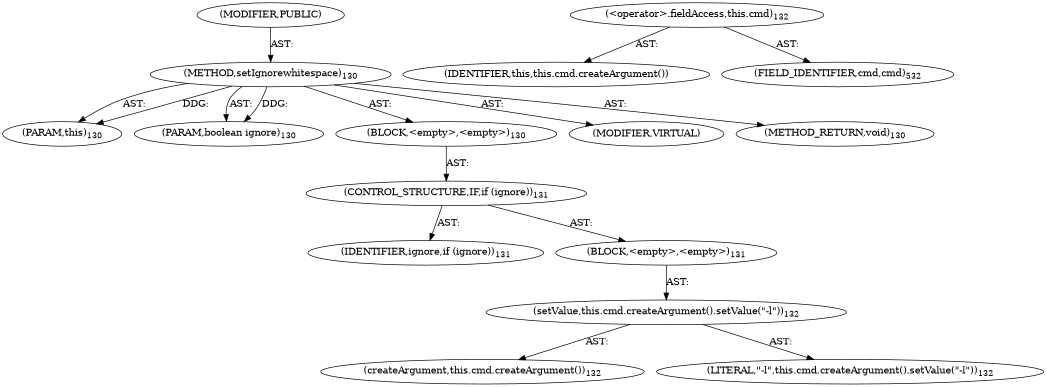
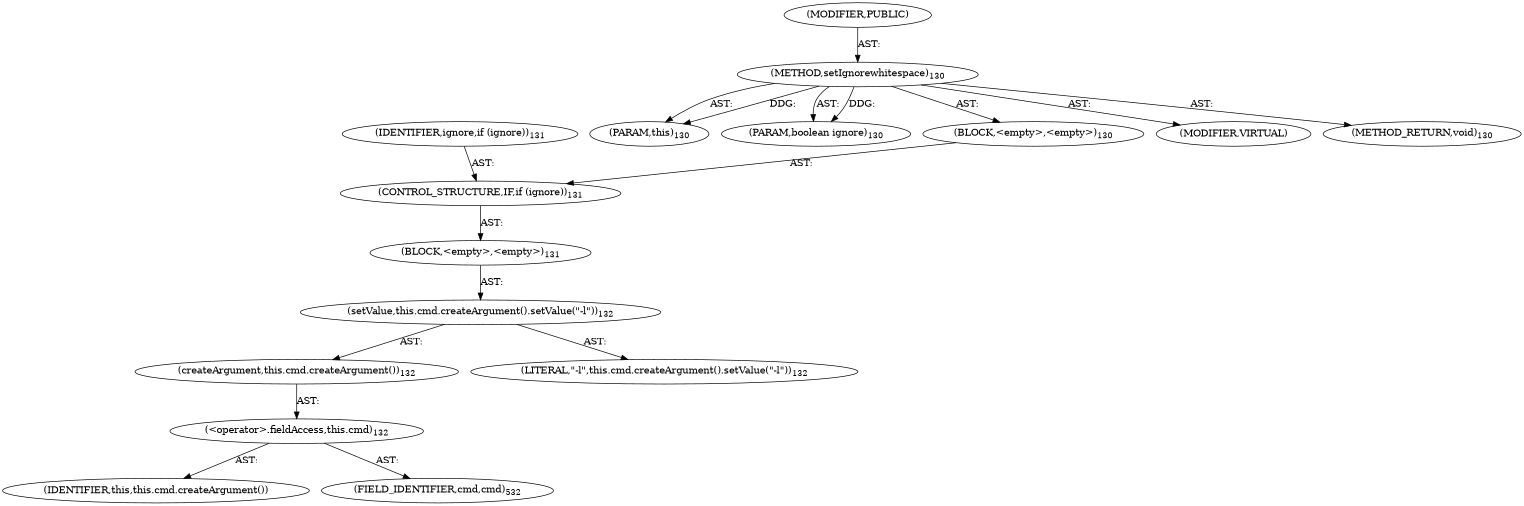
edge "(CONTROL_STRUCTURE,IF,if (ignore))" -> "(IDENTIFIER,ignore,if (ignore))": reversed
edge "(createArgument,this.cmd.createArgument())" -> "(<operator>.fieldAccess,this.cmd)": added, label "AST:"
